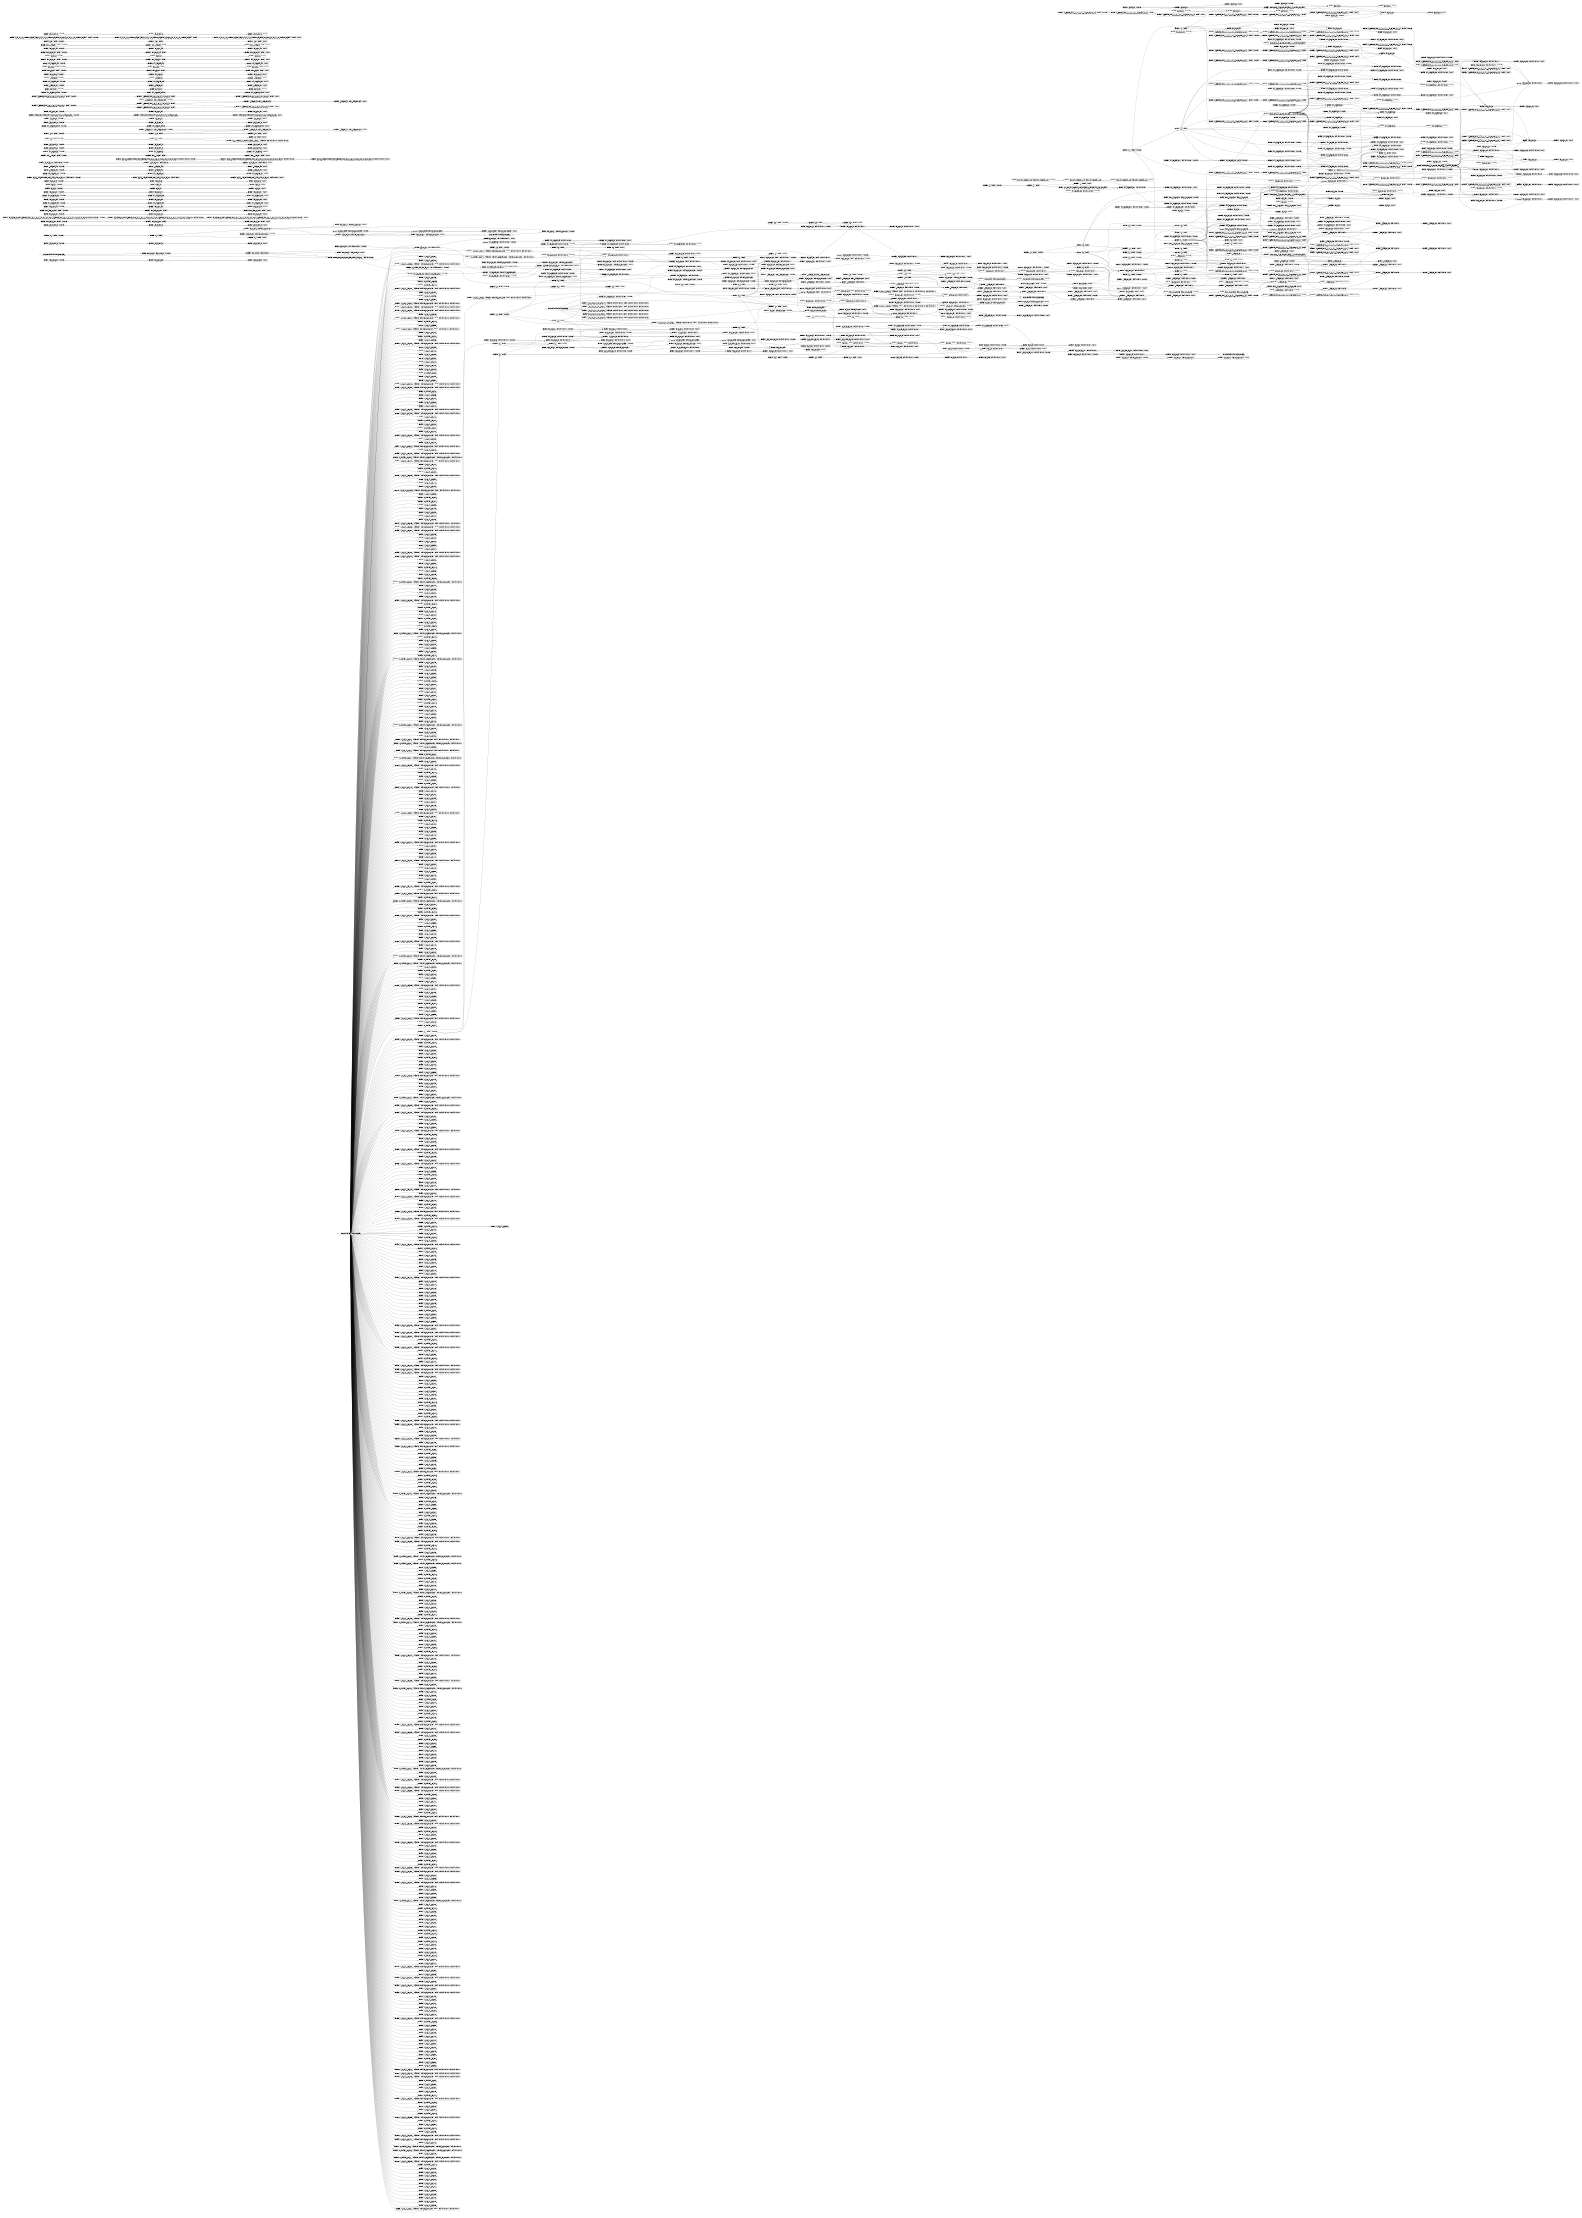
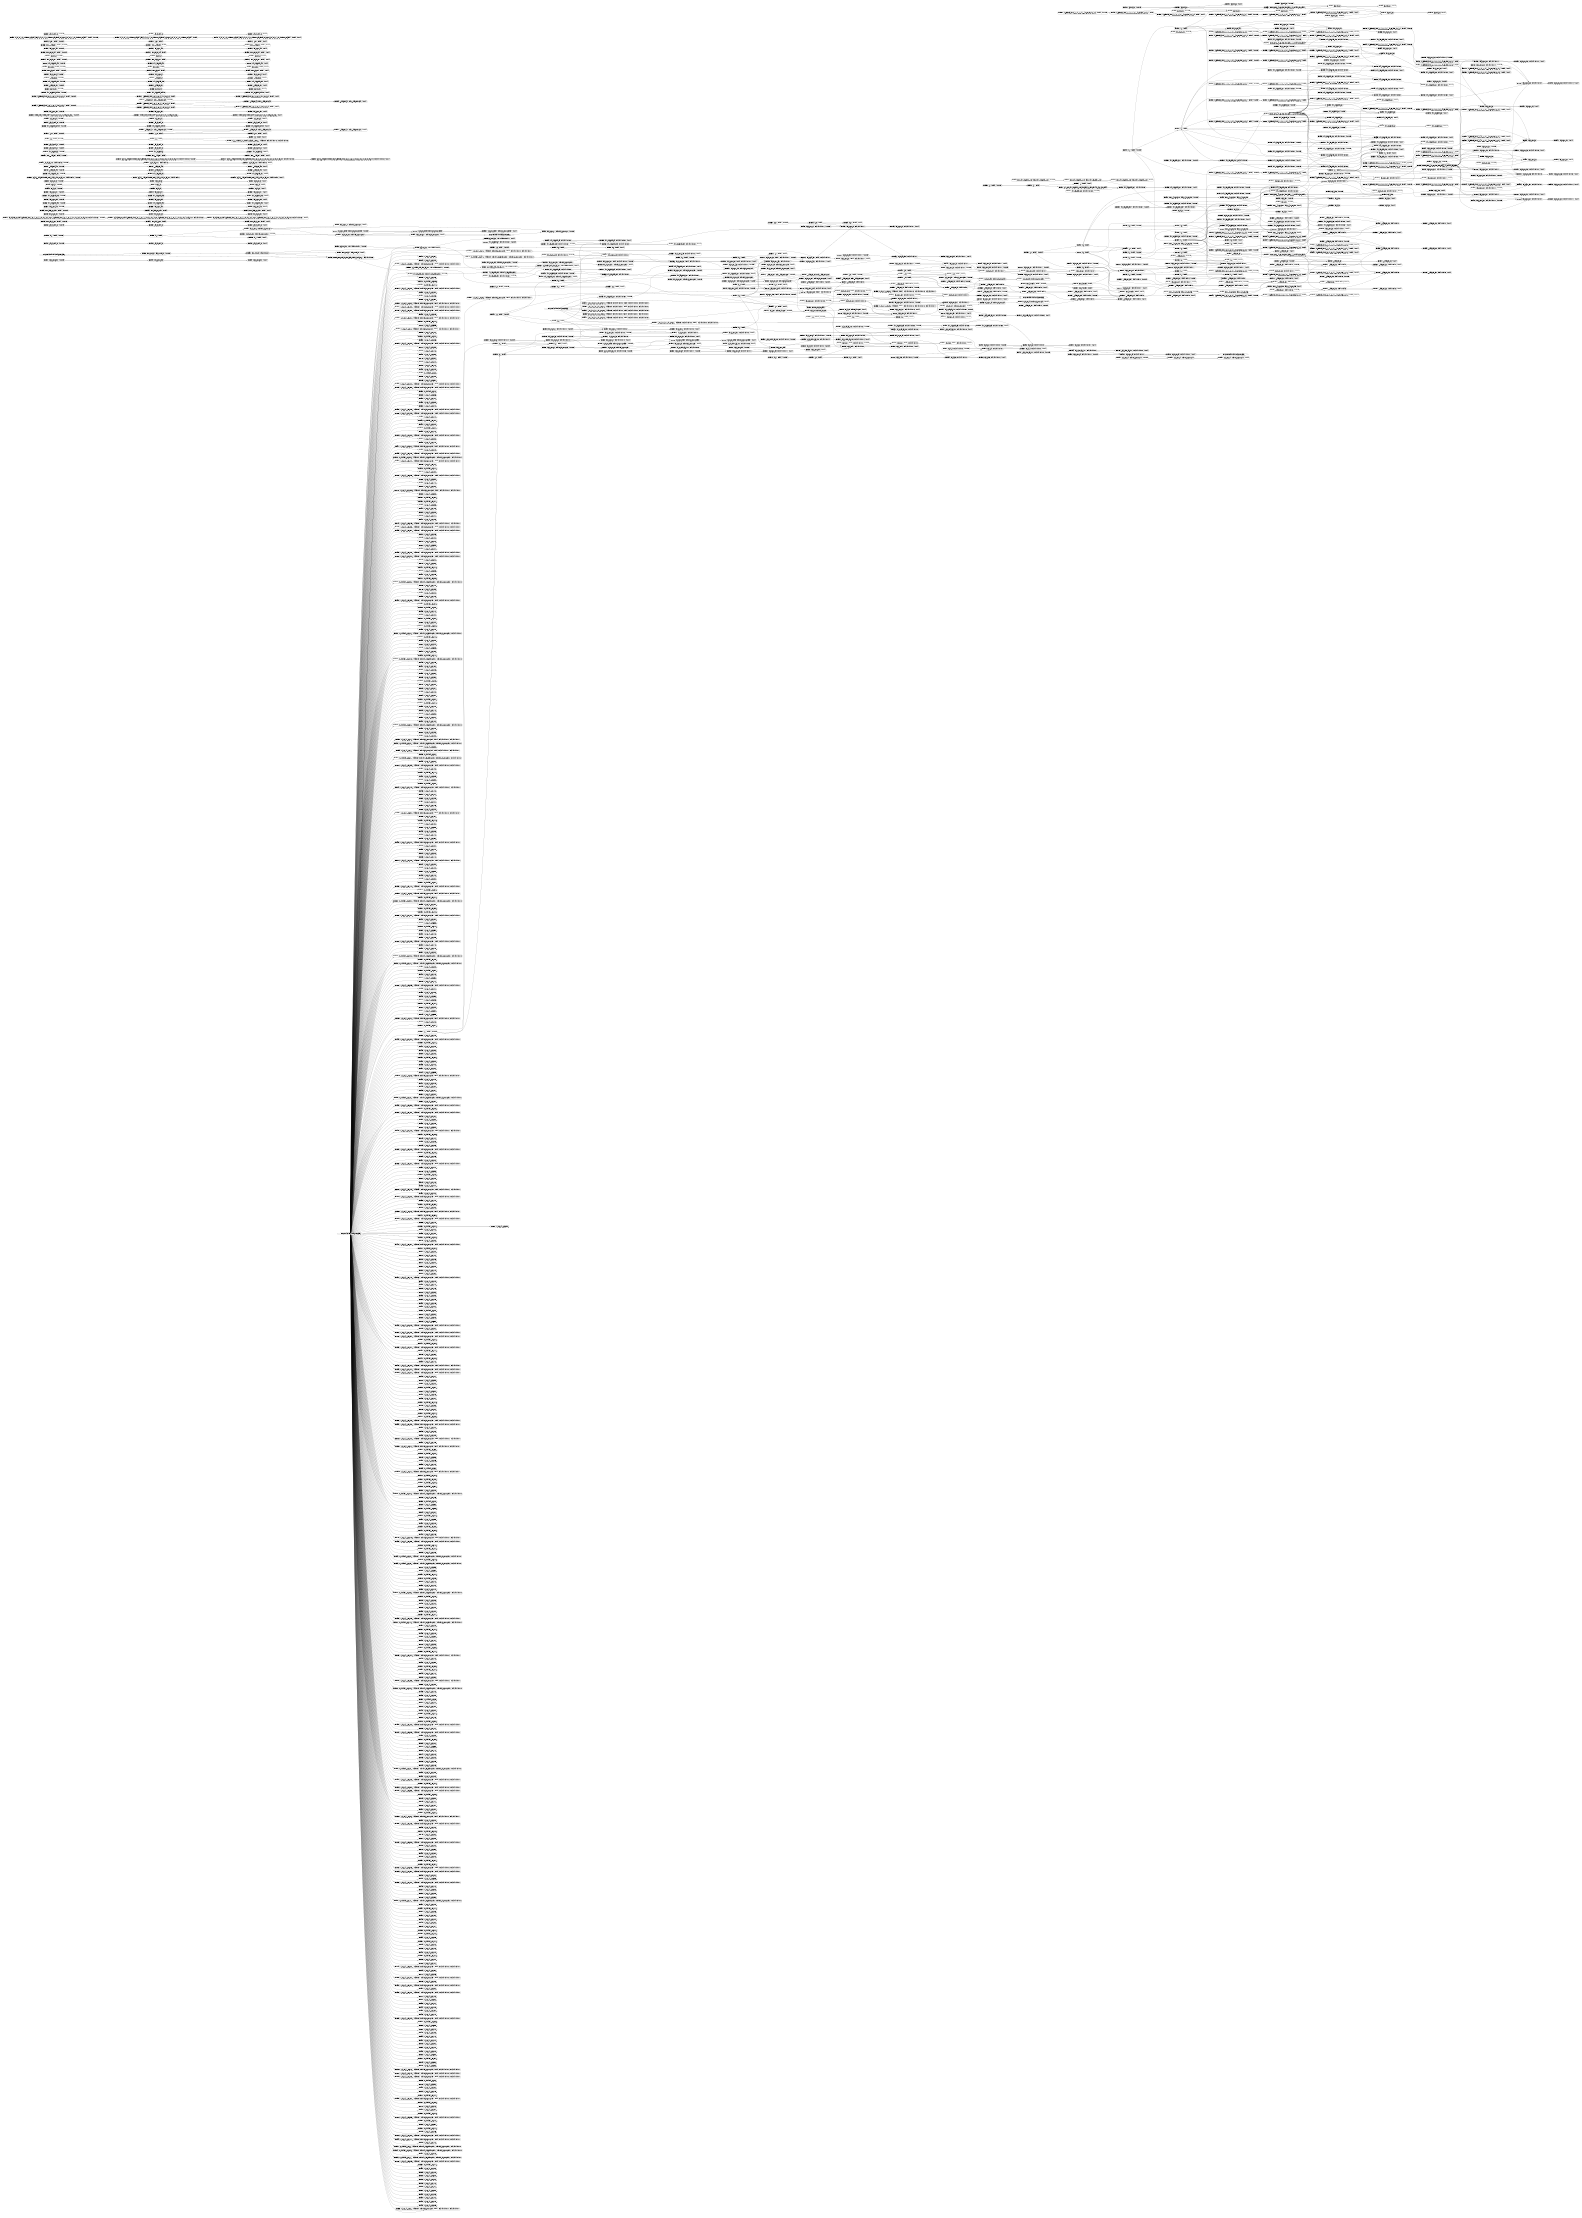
node "CE0x3e174b0": removed
